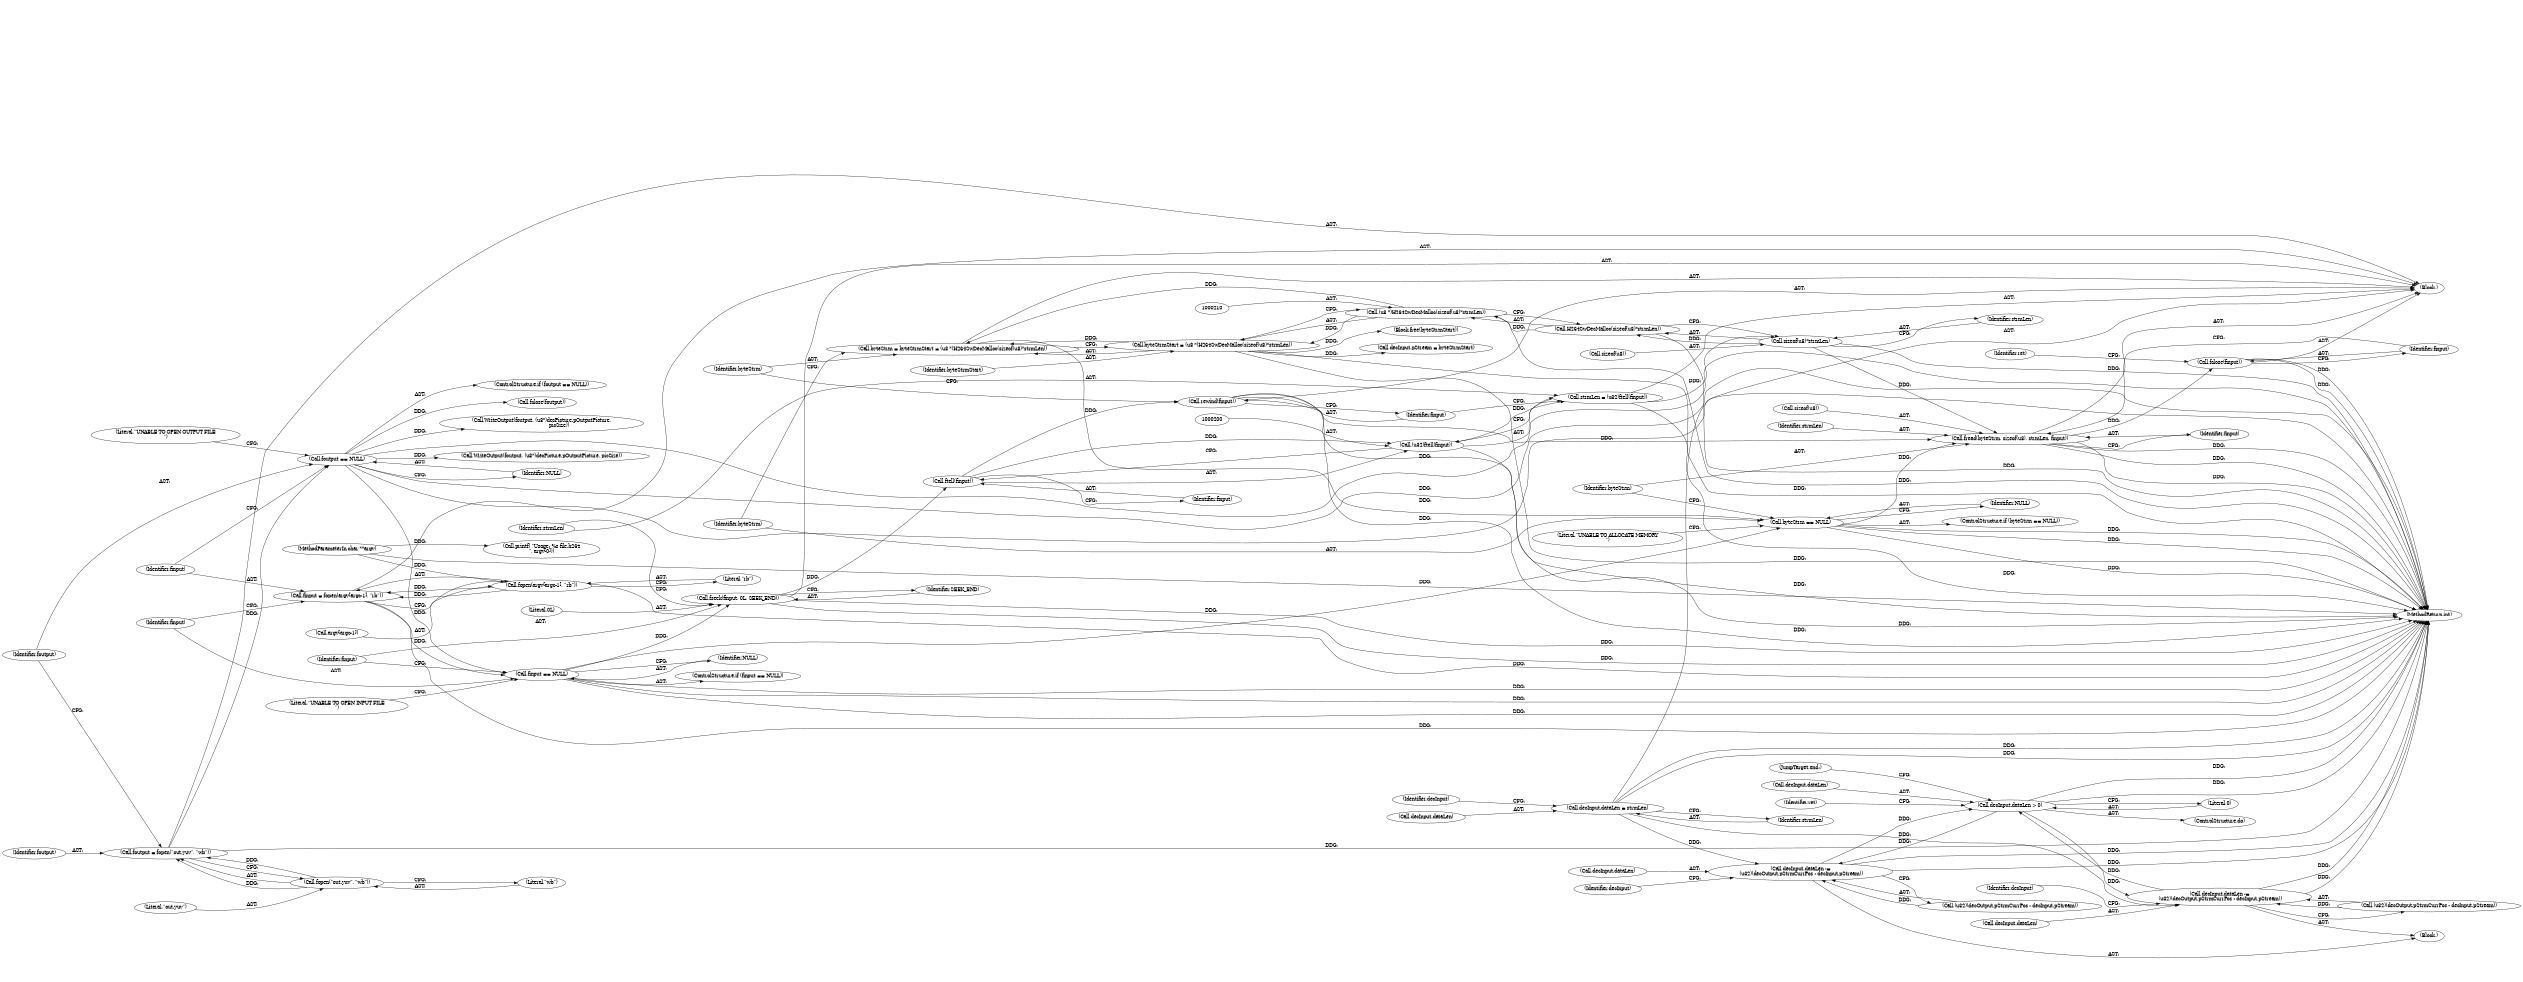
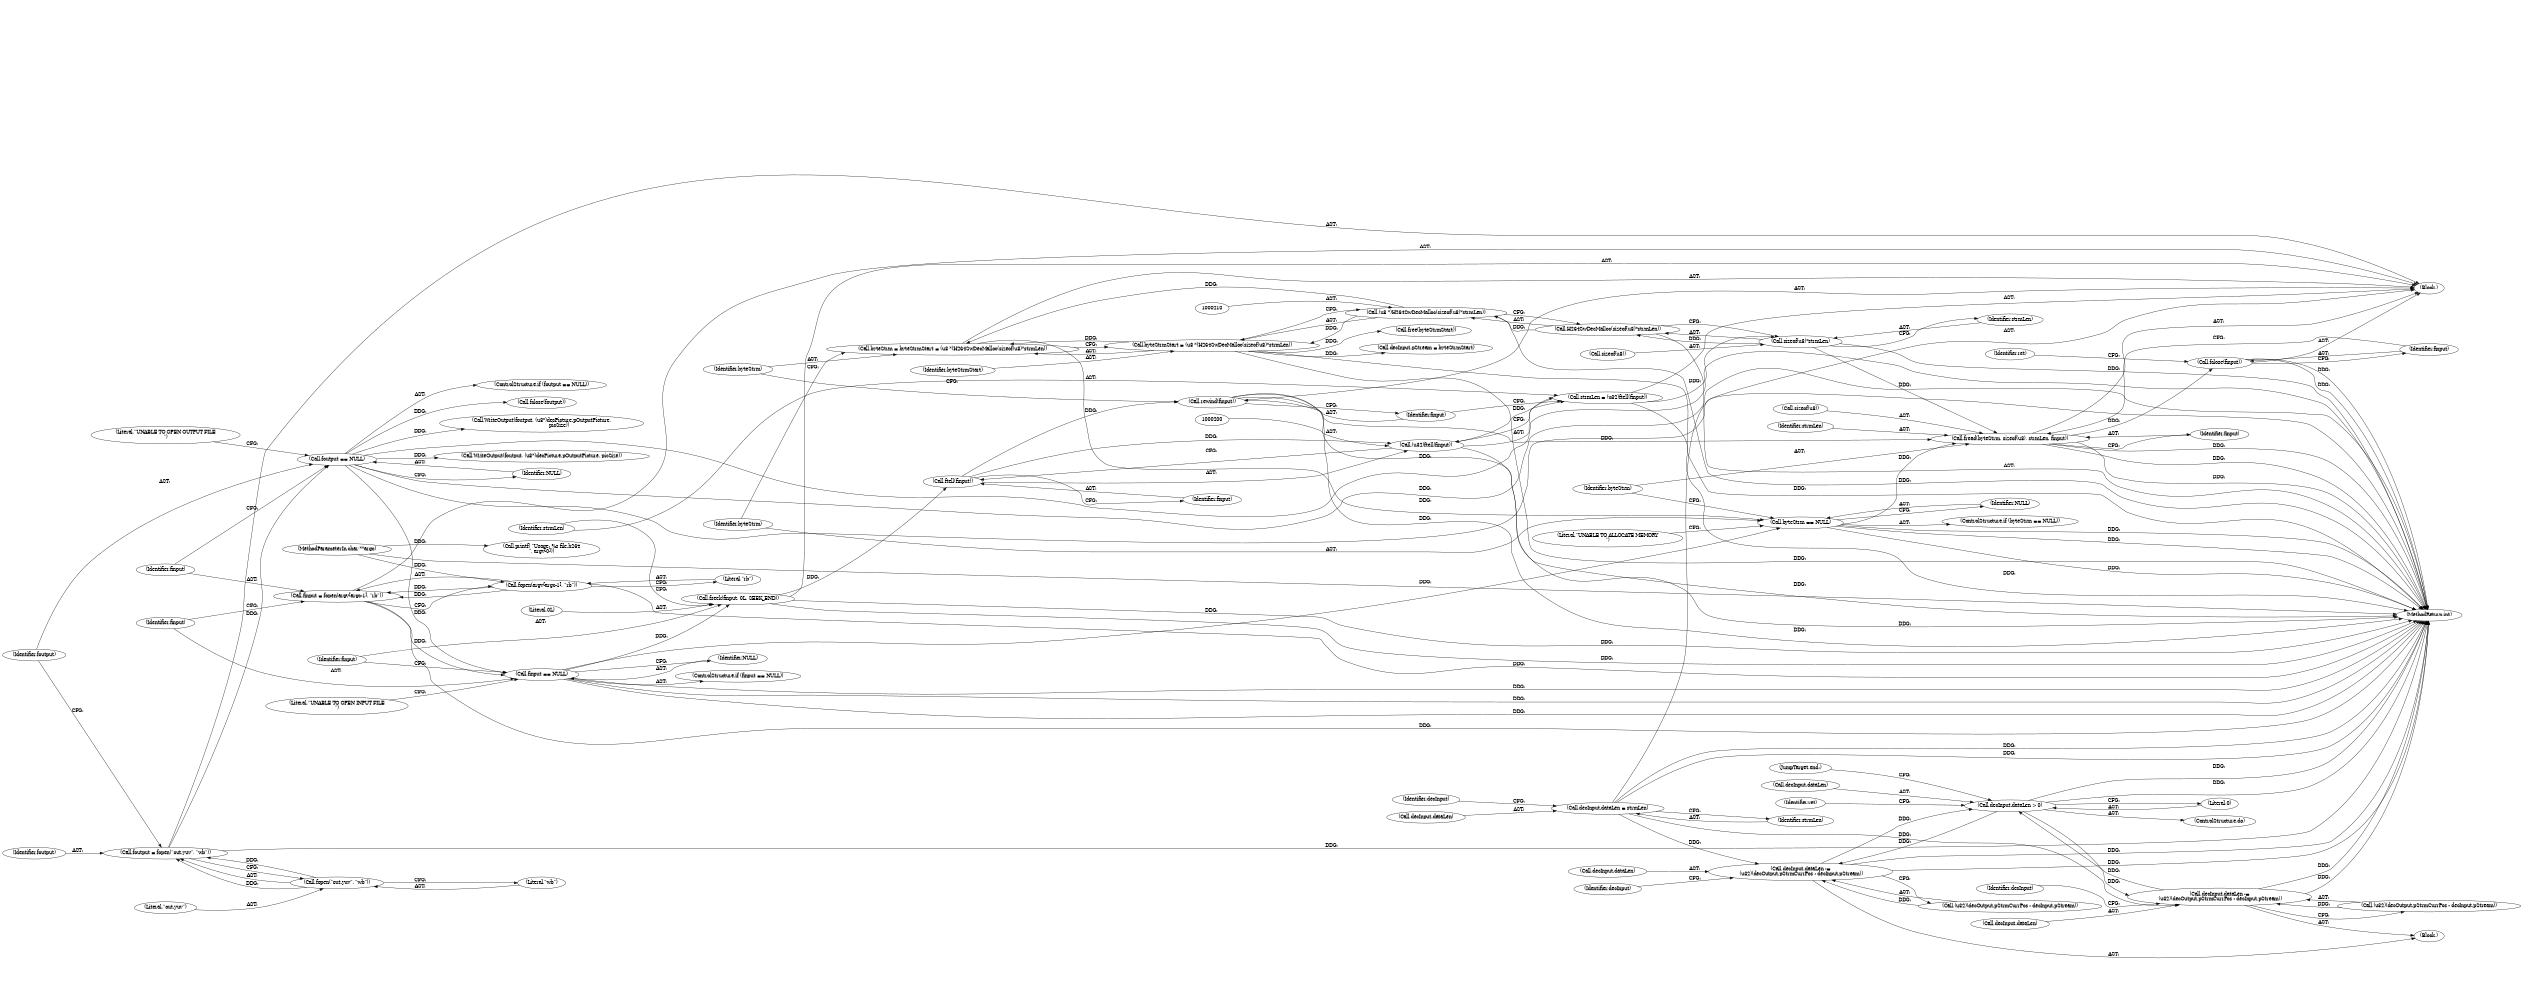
node "(Block,free(byteStrmStart))": label "(Block,free(byteStrmStart))" -> "(Call,free(byteStrmStart))"
edge "(Call,H264SwDecMalloc(sizeof(u8)*strmLen))" -> "(MethodReturn,int)": label "DDG: " -> "AST: "
node "(MethodParameterIn,char **argv)": label "(MethodParameterIn,char **argv)" -> "(MethodParameterIn,char **argc)"
node "(Identifier,SEEK_END)": removed
node "(Call,argv[argc-1])": removed
